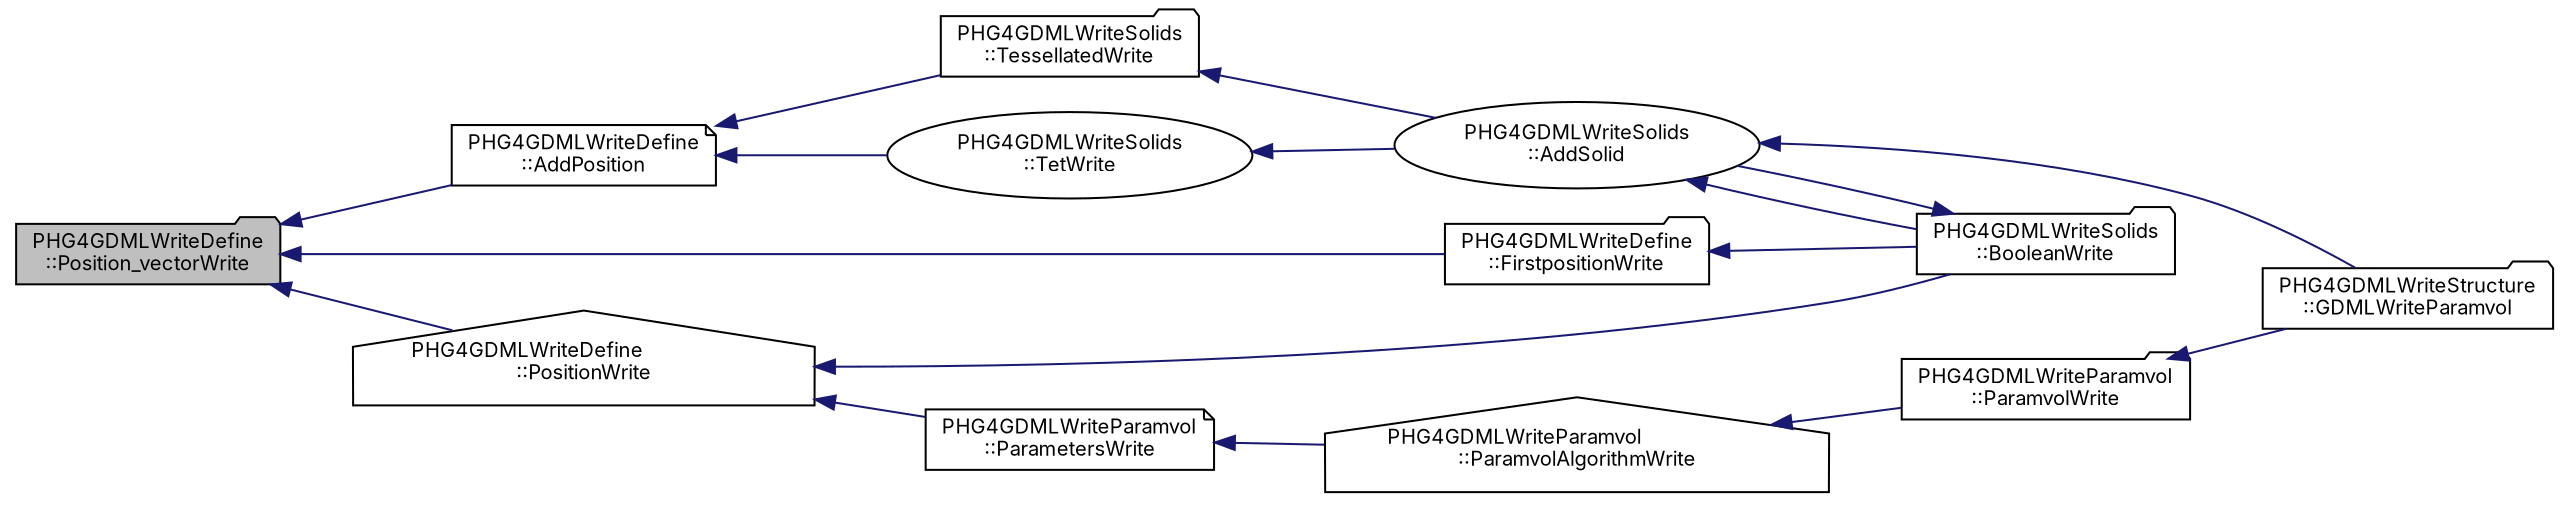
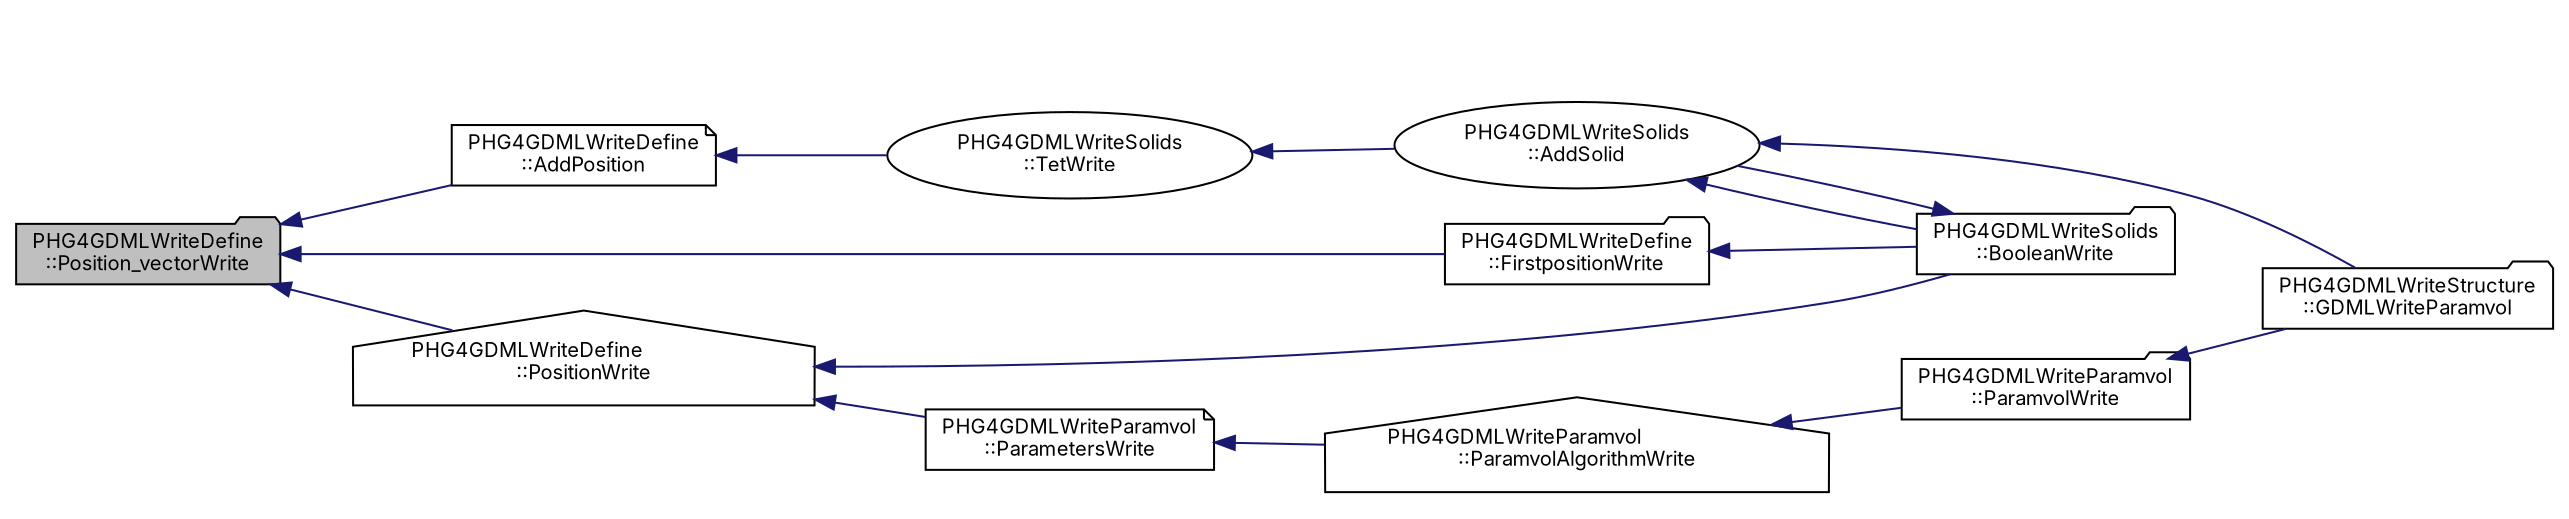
node "PHG4GDMLWriteSolids ::TessellatedWrite": removed
